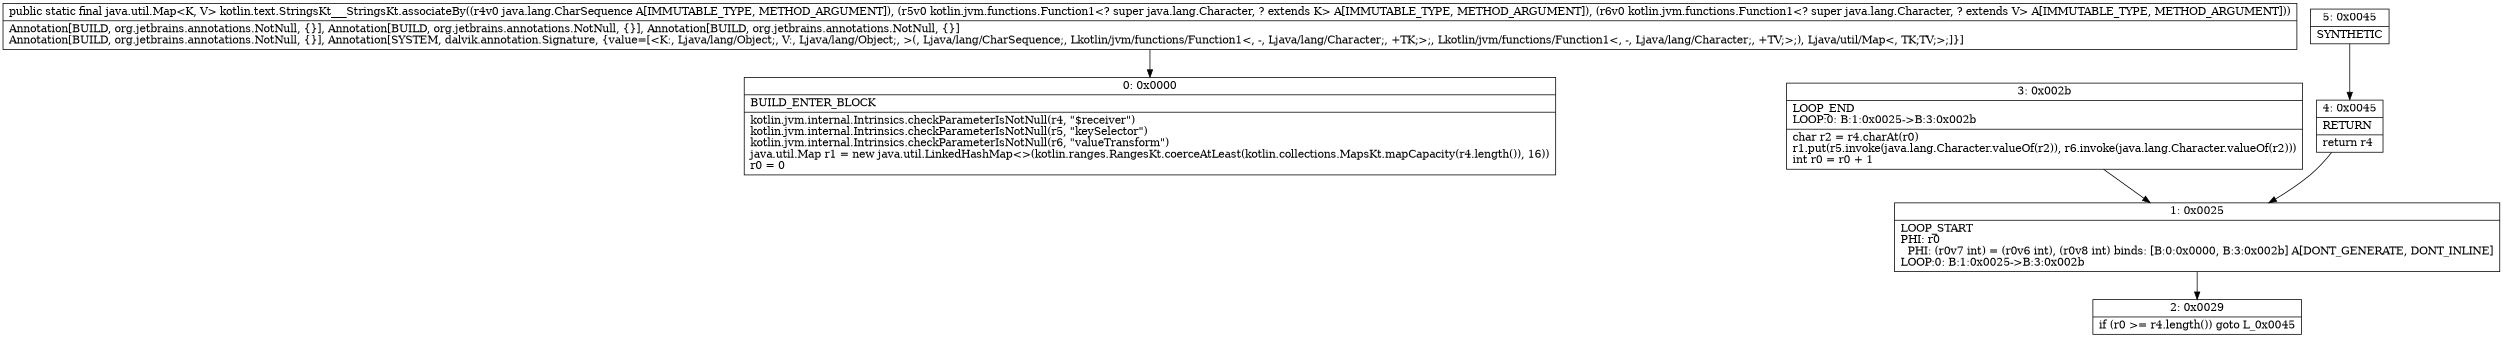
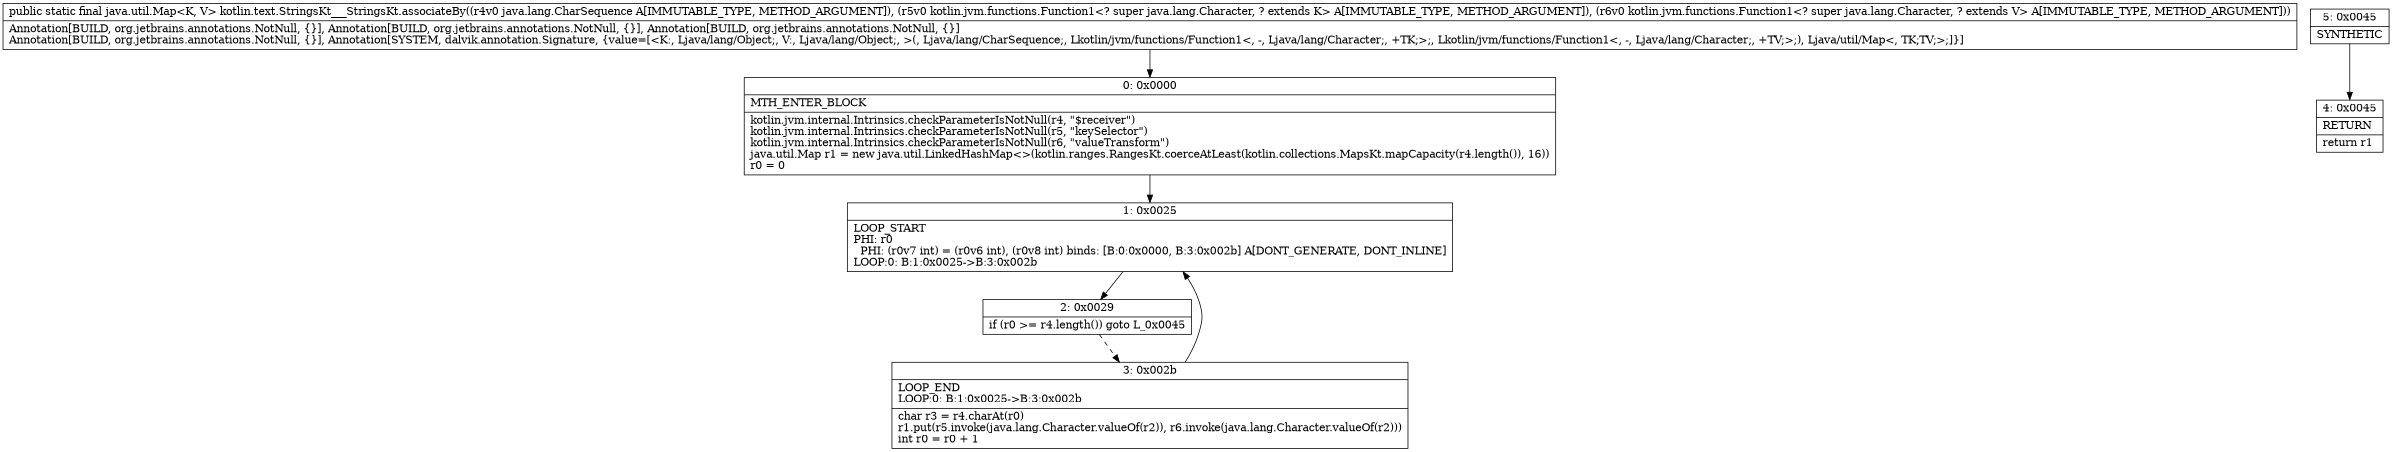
node "0: 0x0000": text "BUILD_ENTER_BLOCK" -> "MTH_ENTER_BLOCK"
node "3: 0x002b": text "char r2 = r4.charAt(r0)" -> "char r3 = r4.charAt(r0)"
node "4: 0x0045": text "return r4" -> "return r1"
edge "4: 0x0045" -> "1: 0x0025": now "0: 0x0000" -> "1: 0x0025"
edge "2: 0x0029" -> "3: 0x002b": added
